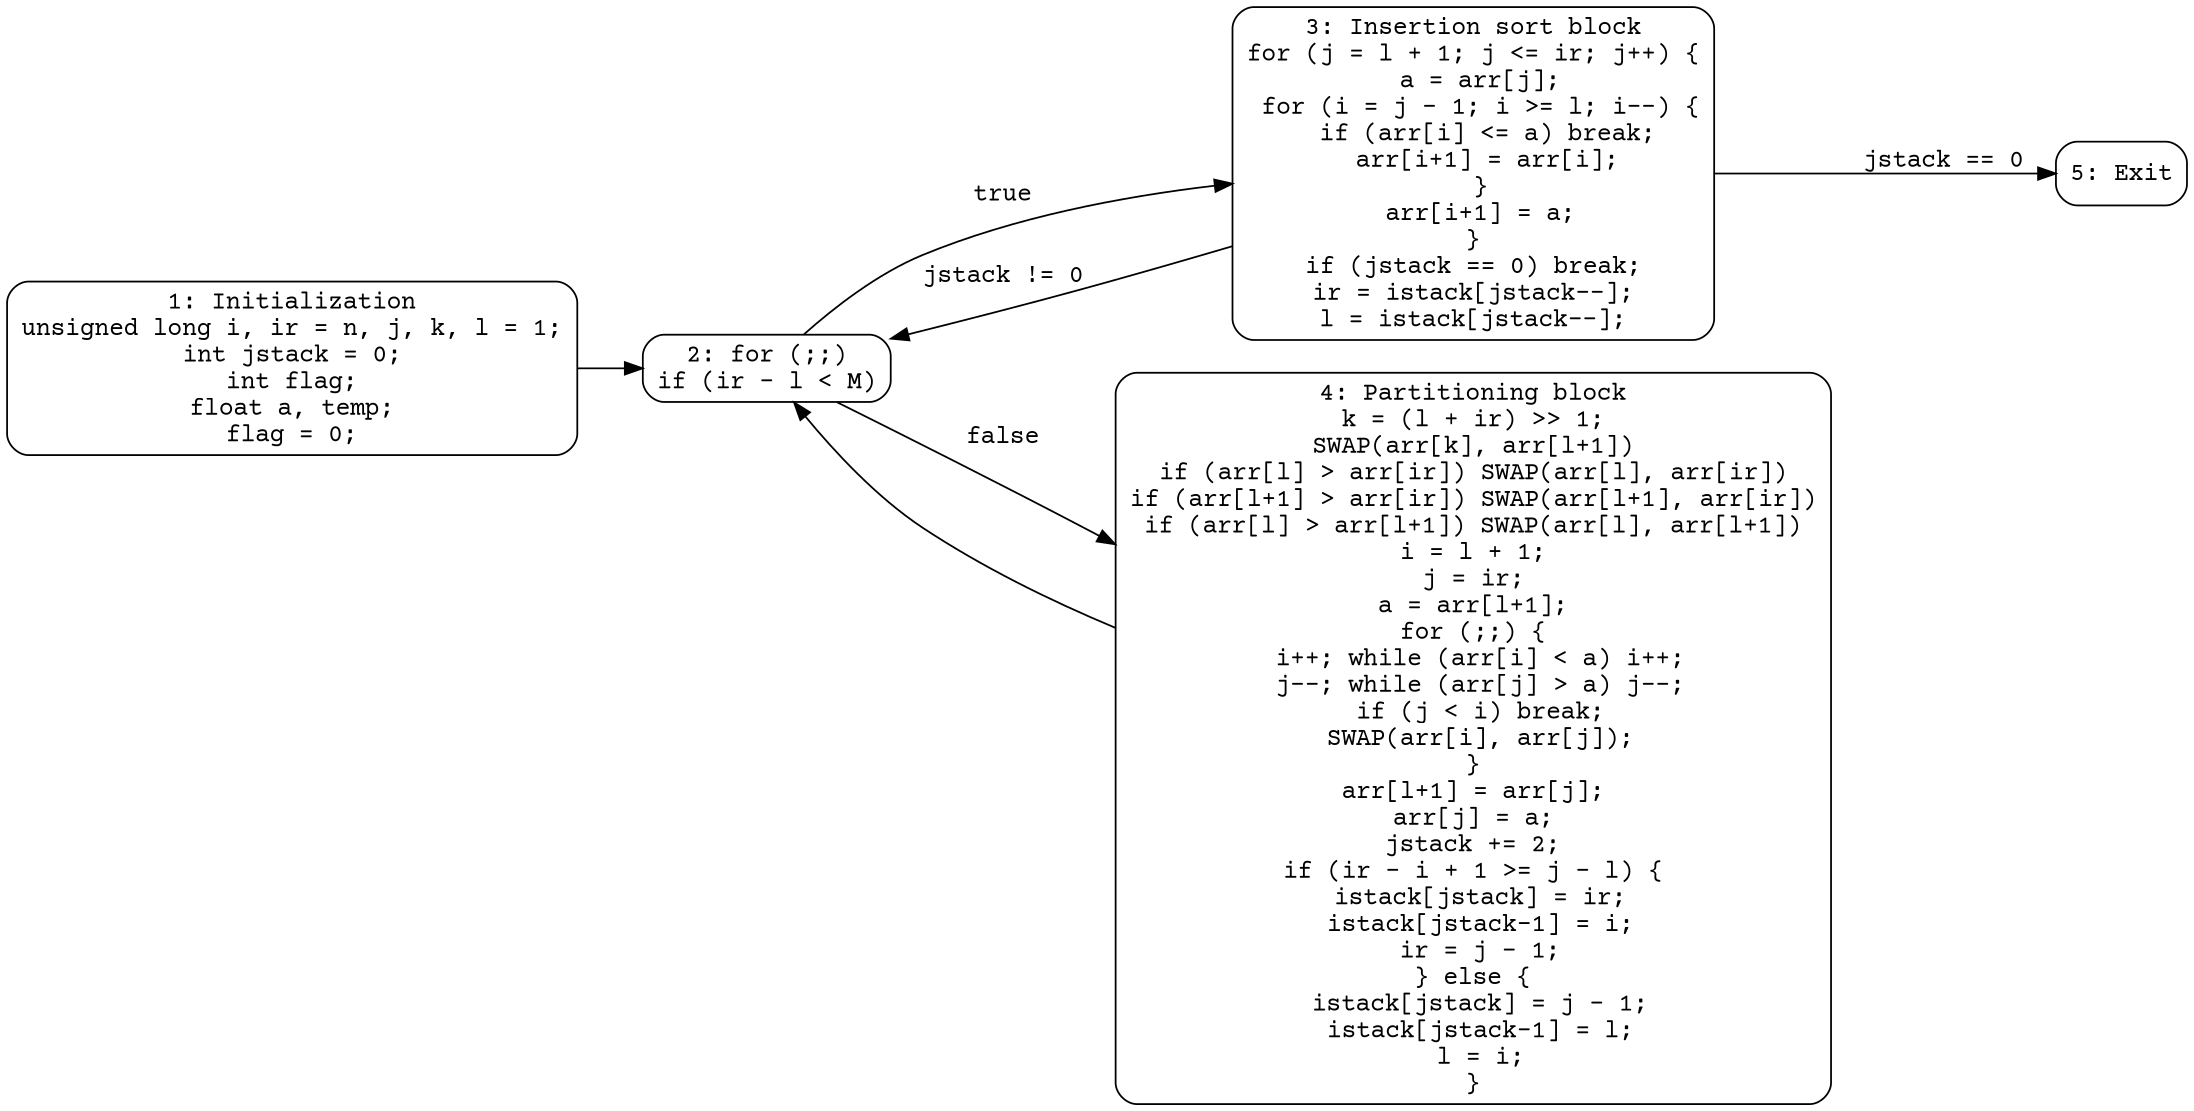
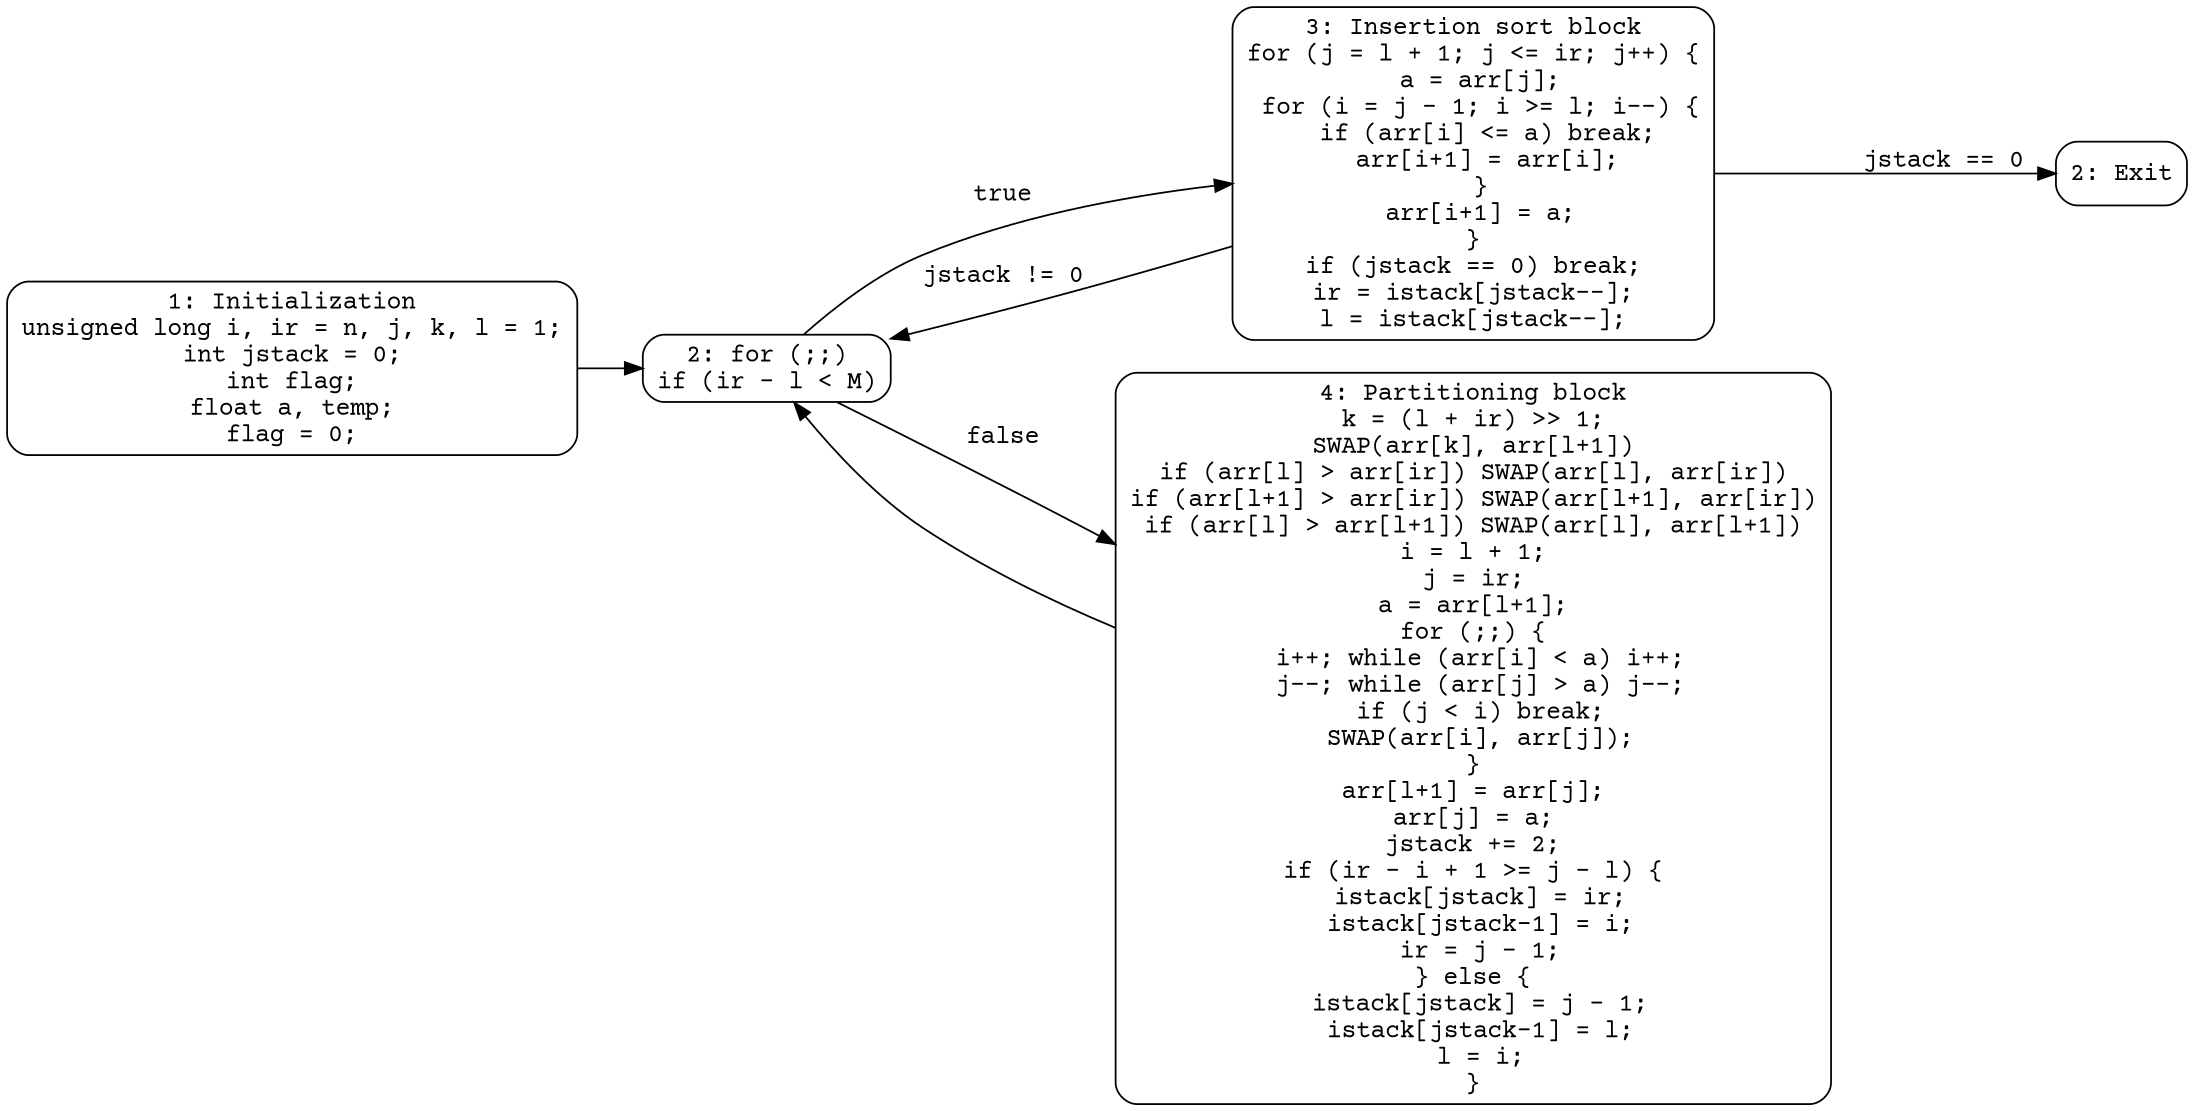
node "5: Exit": label "5: Exit" -> "2: Exit"
